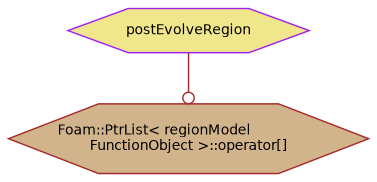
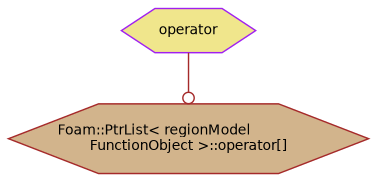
node "postEvolveRegion": label "postEvolveRegion" -> "operator"
